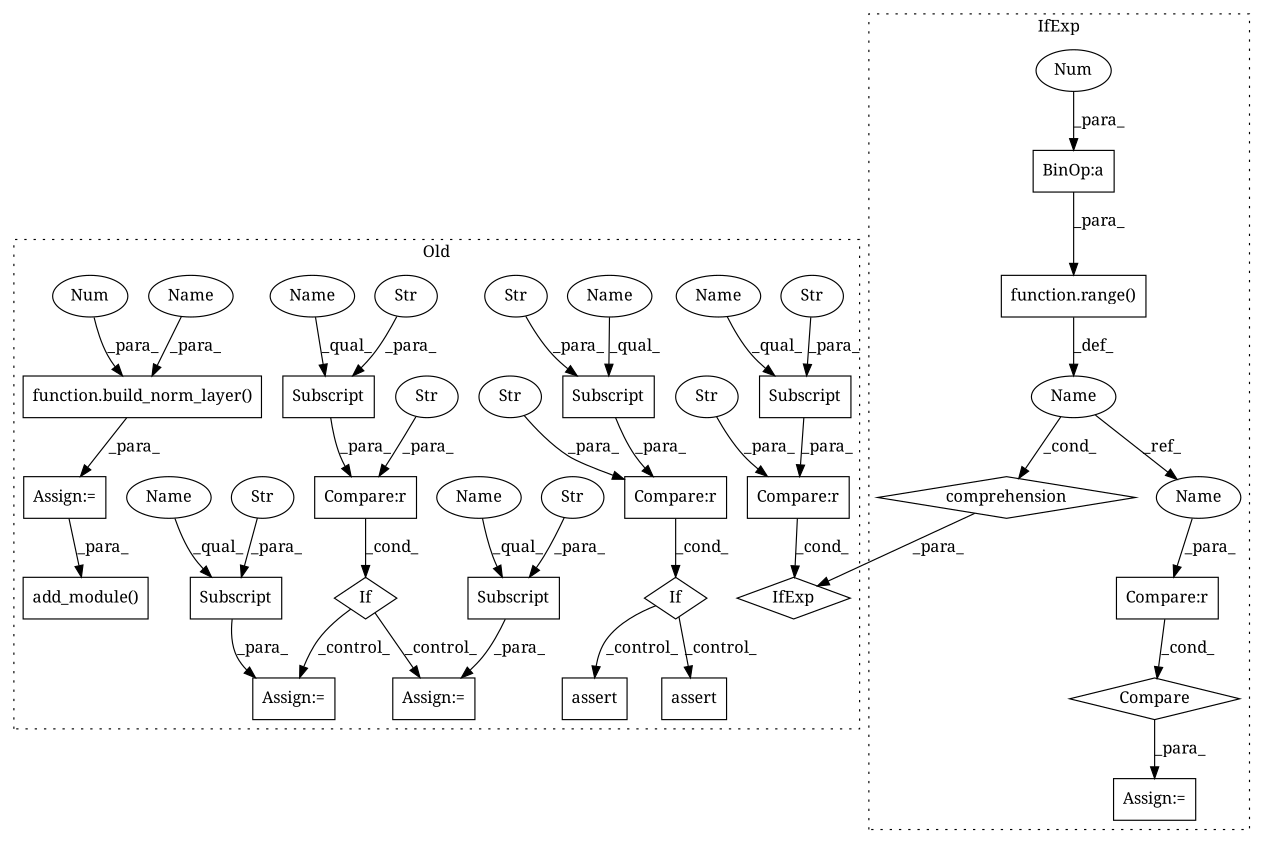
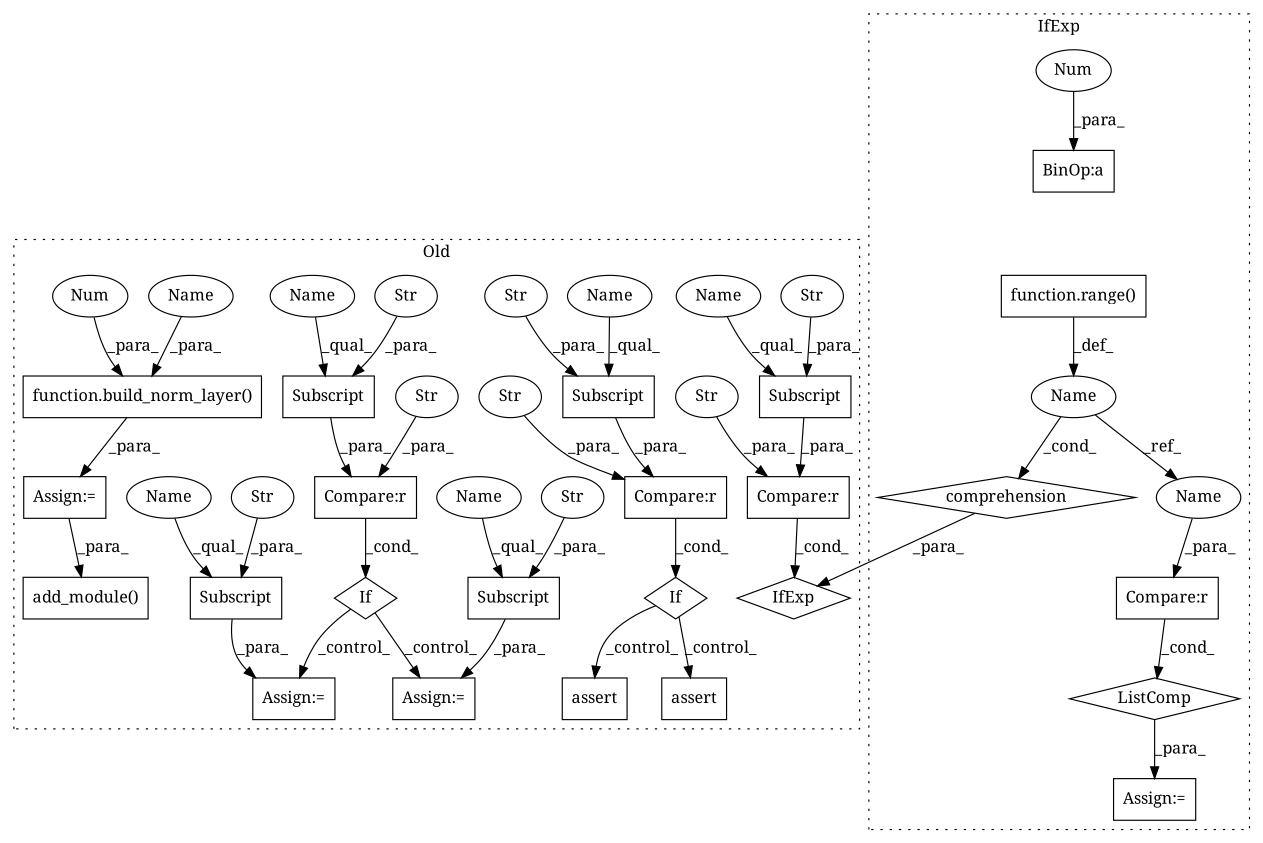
edge "BinOp:a" -> "function.range()": removed, label "_para_"
node "Compare": label "Compare" -> "ListComp"
